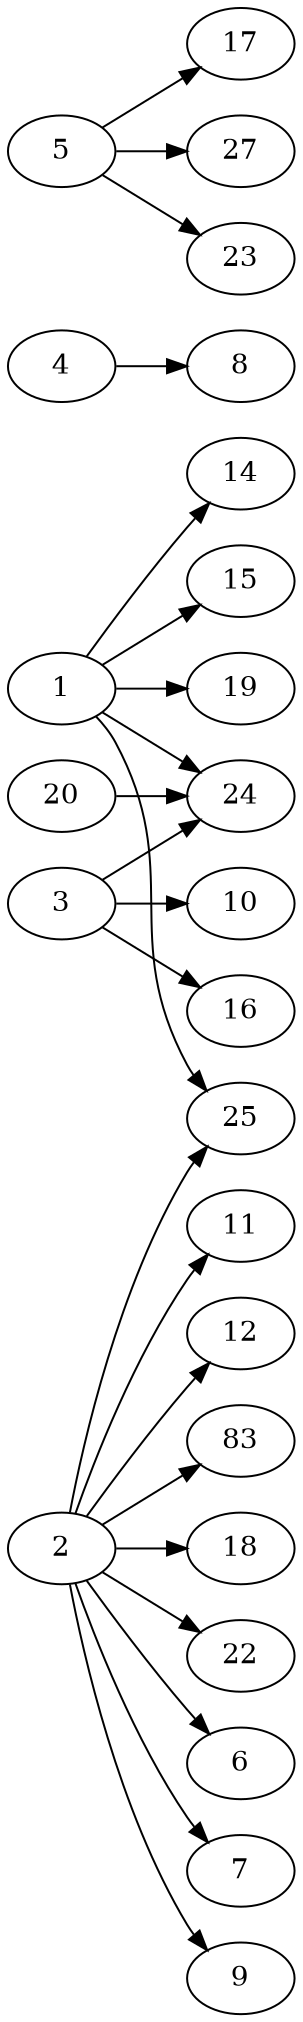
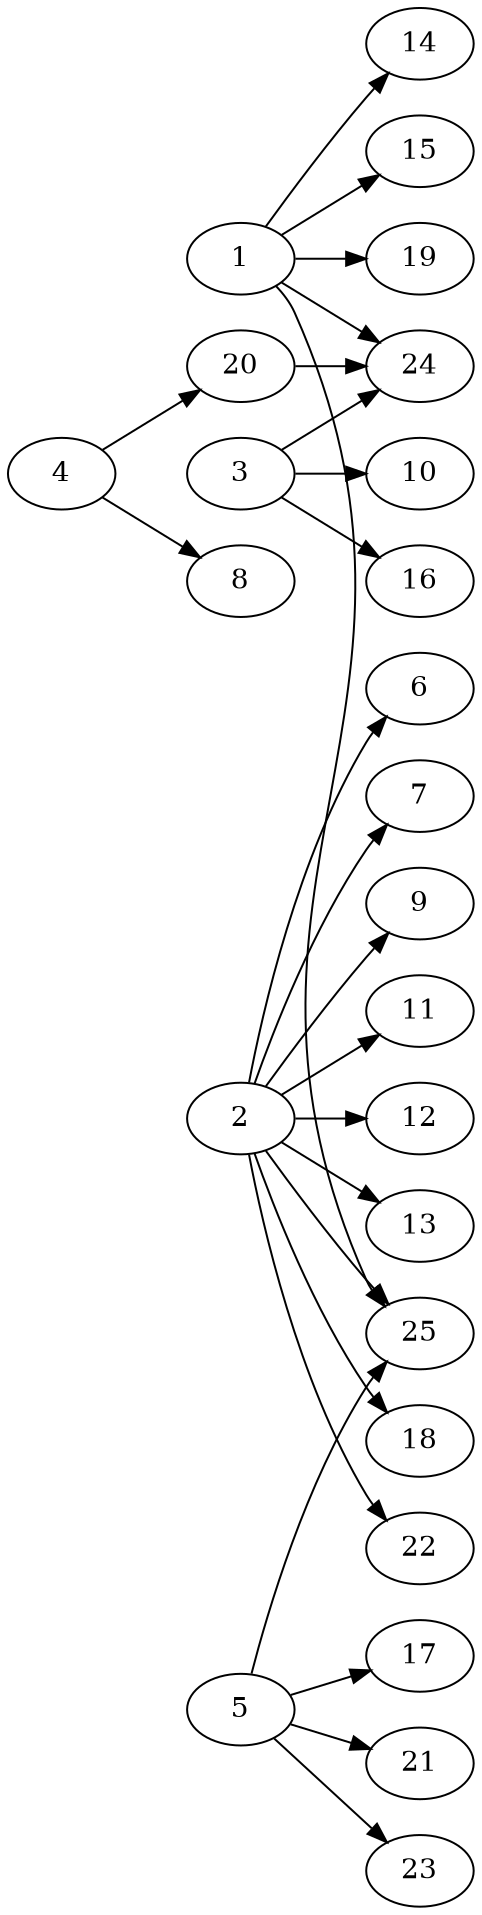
node "27": label "27" -> "21"
edge "4" -> "20": added
node "83": label "83" -> "13"
edge "5" -> "25": added
